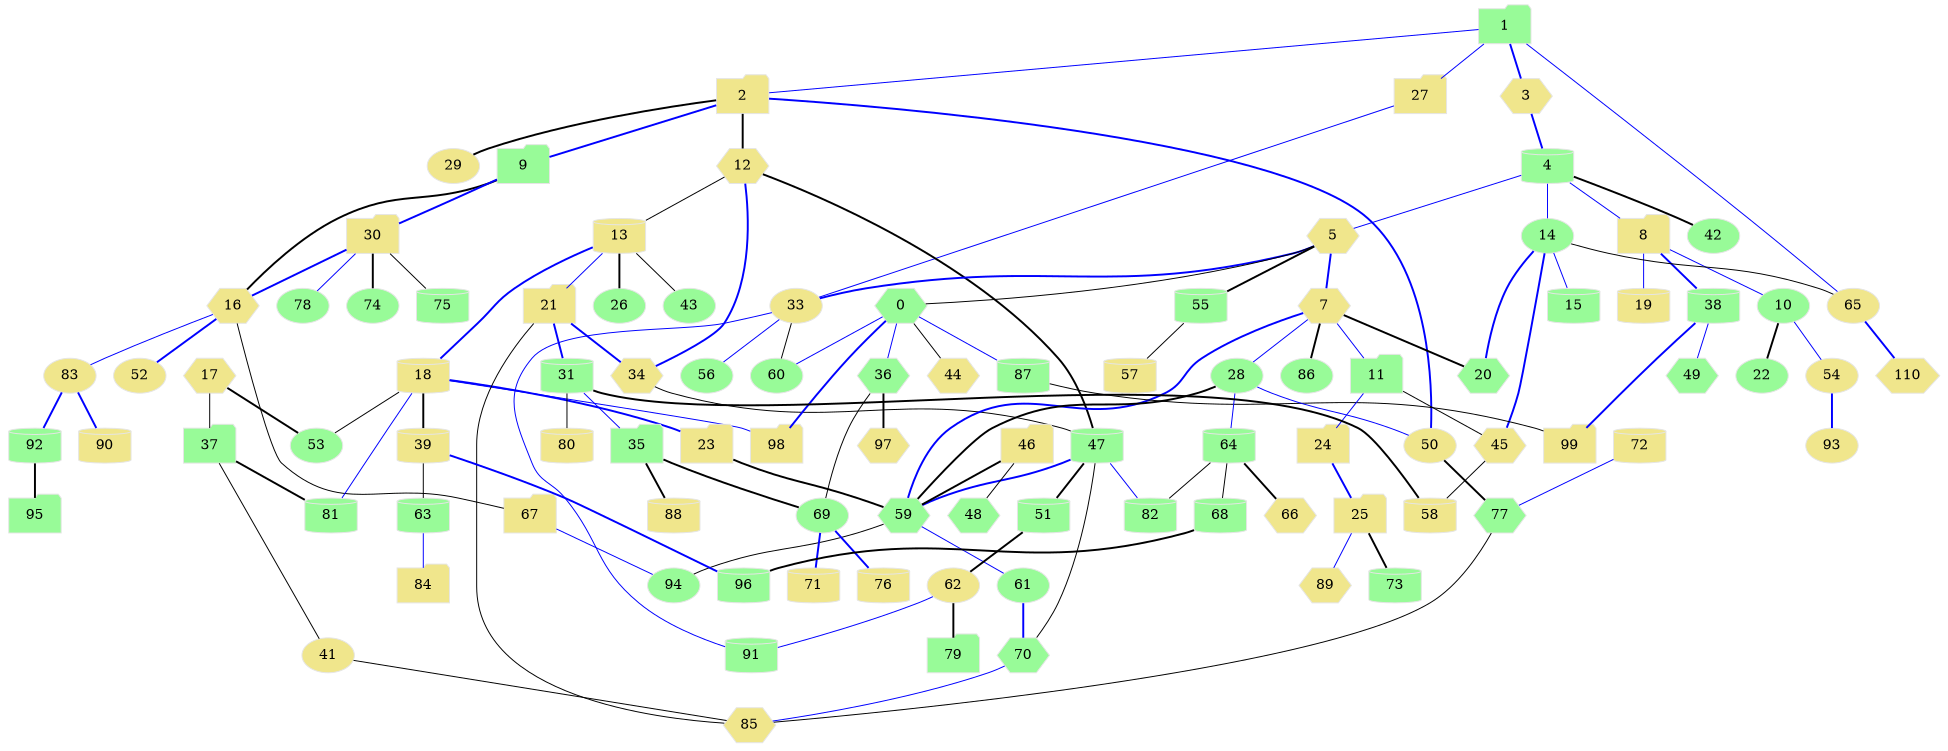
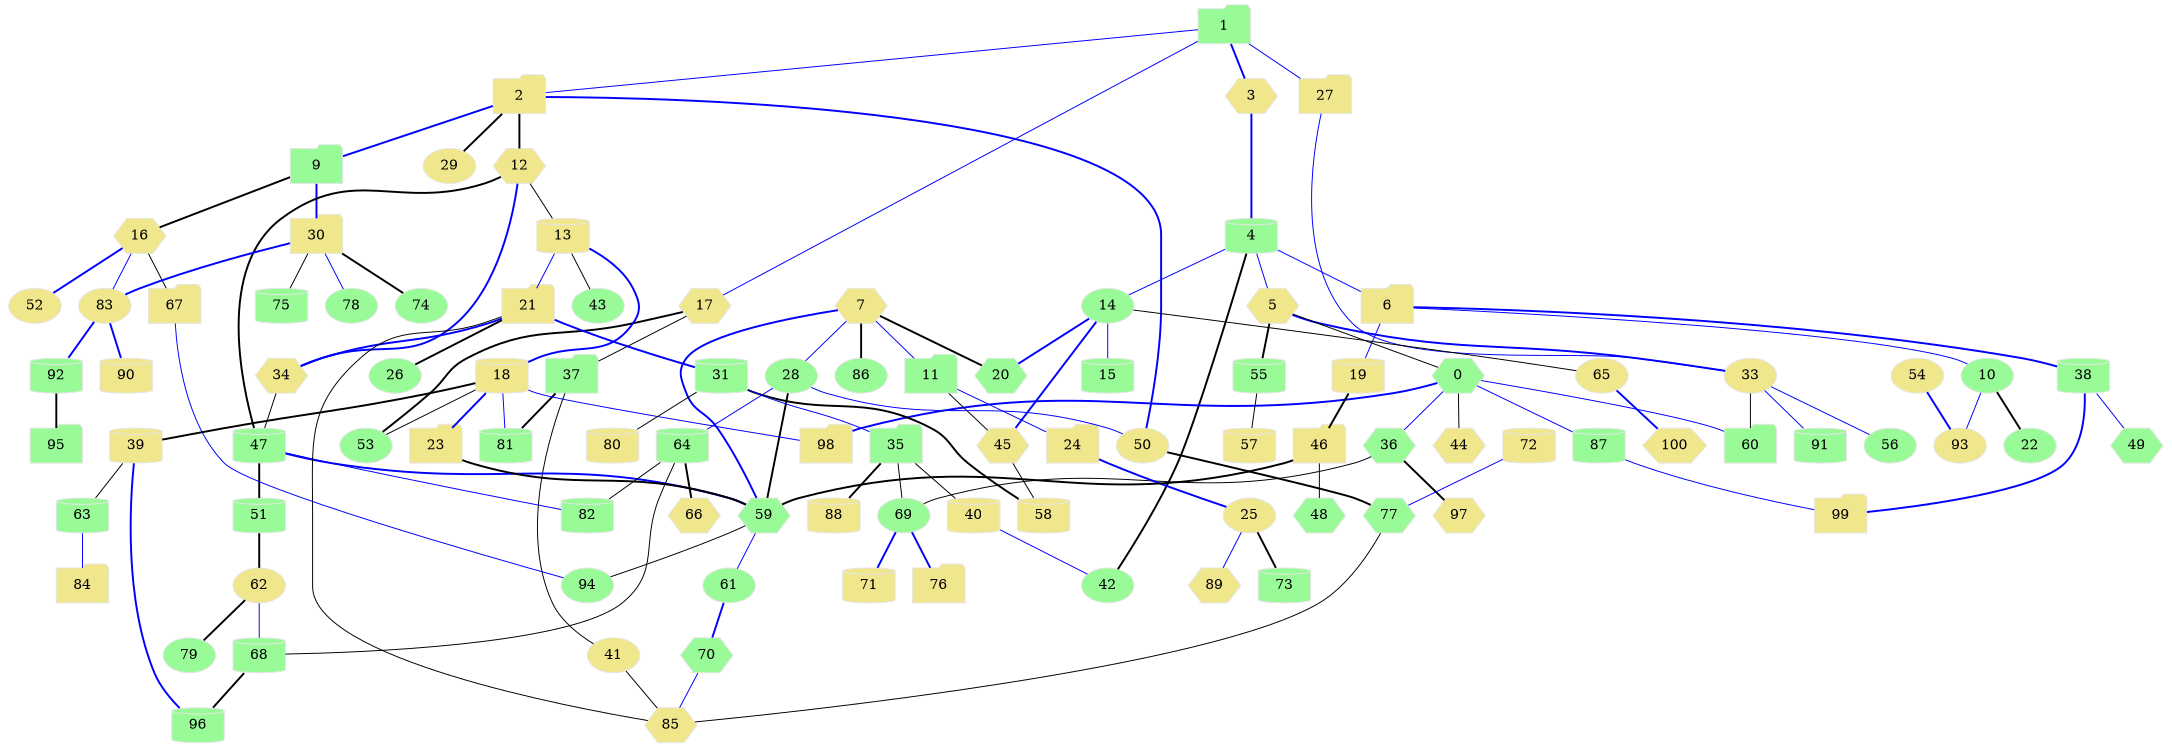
edge "1" -- "65": now "1" -- "17"
node "8": label "8" -> "6"
edge "13" -- "26": now "21" -- "26"
edge "5" -- "7": removed
edge "30" -- "16": now "30" -- "83"
edge "10" -- "54": now "10" -- "93"
node "60": shape ellipse -> folder
node "110": label "110" -> "100"
edge "87" -- "99": color black -> blue
edge "19" -- "46": added
edge "35" -- "69": style bold -> solid
node "40": added
node "25": shape folder -> ellipse
edge "47" -- "70": removed
node "76": shape cylinder -> folder
edge "62" -- "91": now "62" -- "68"
node "79": shape folder -> ellipse
